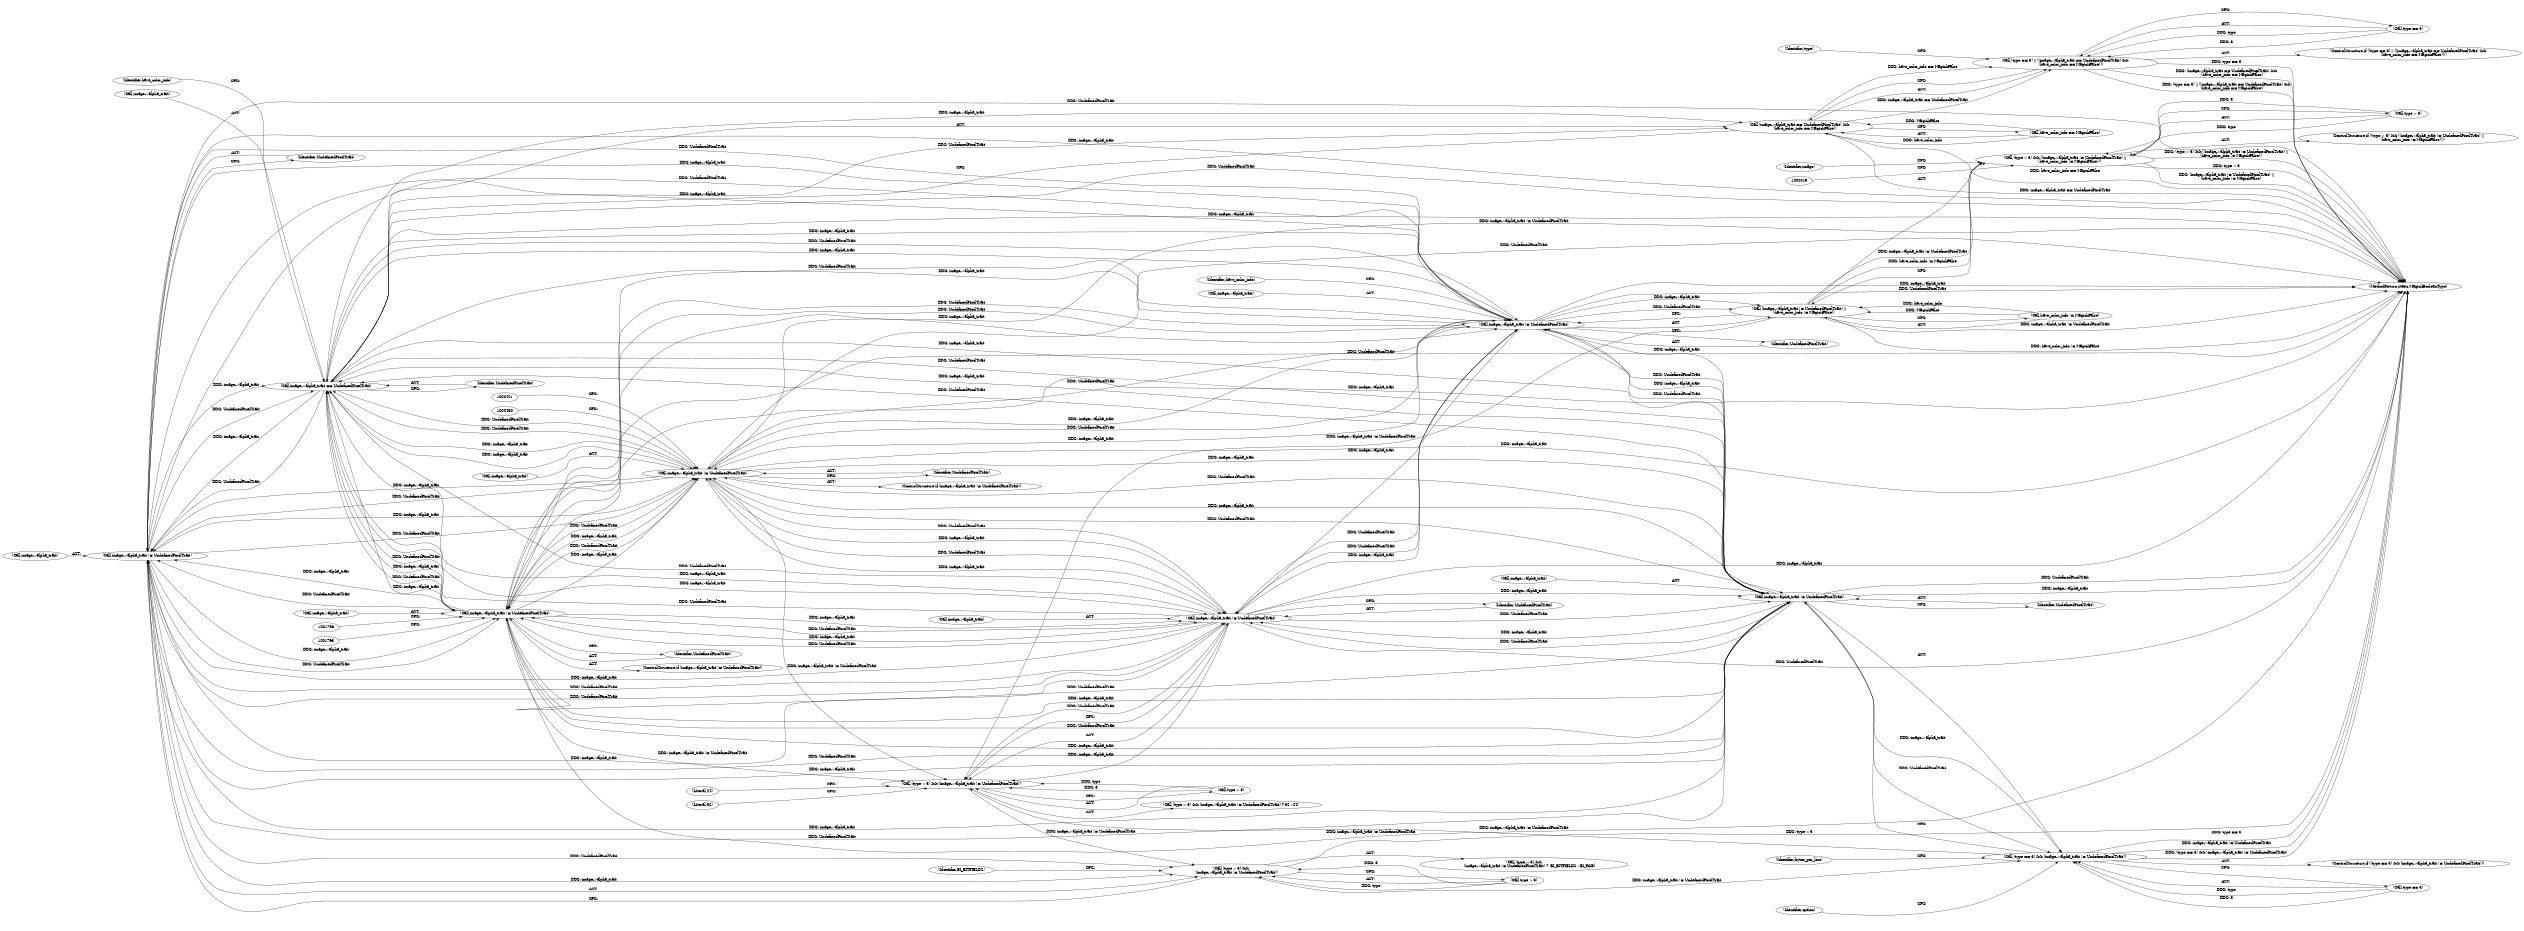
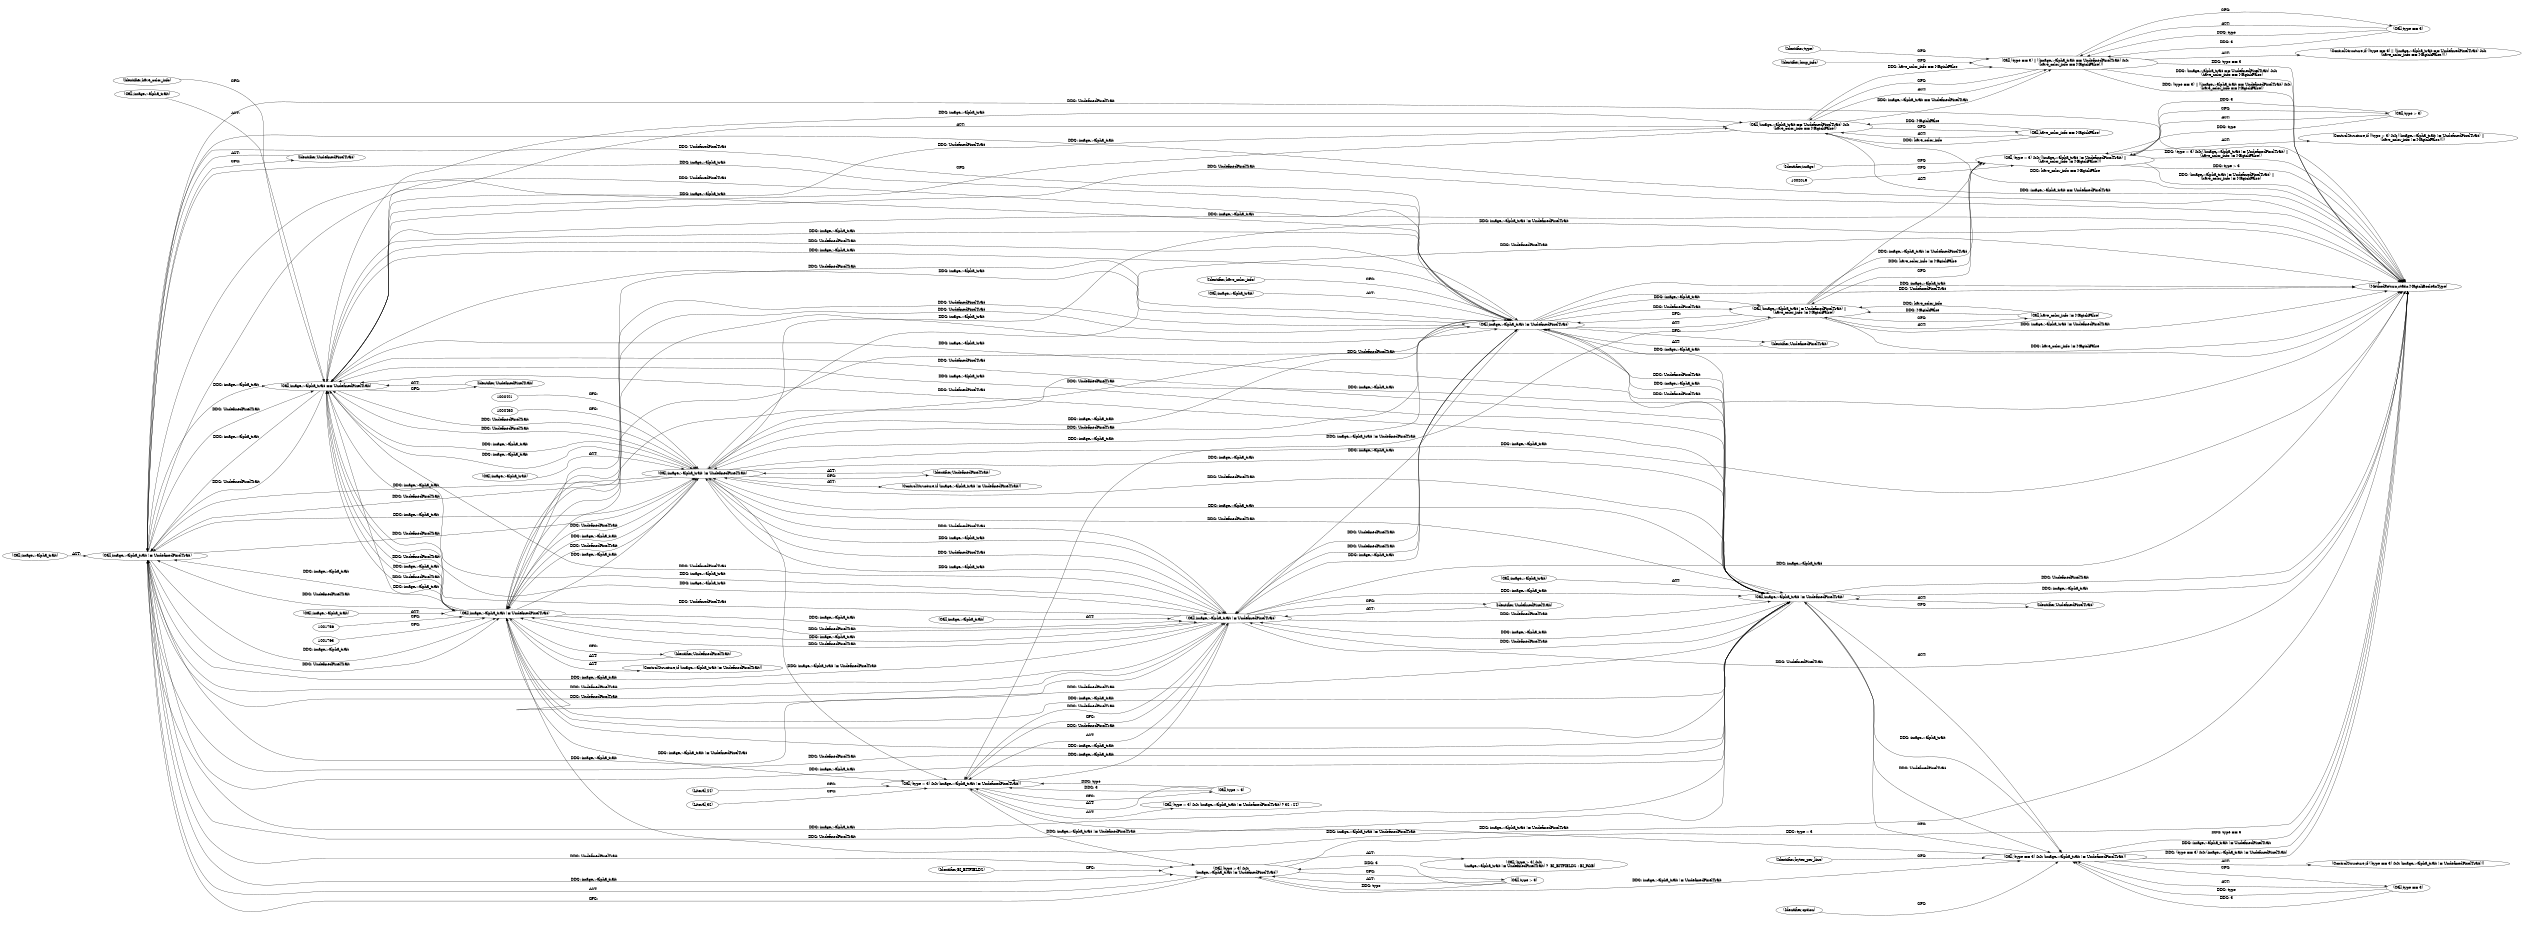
node "(Identifier,bmp_info)": added
